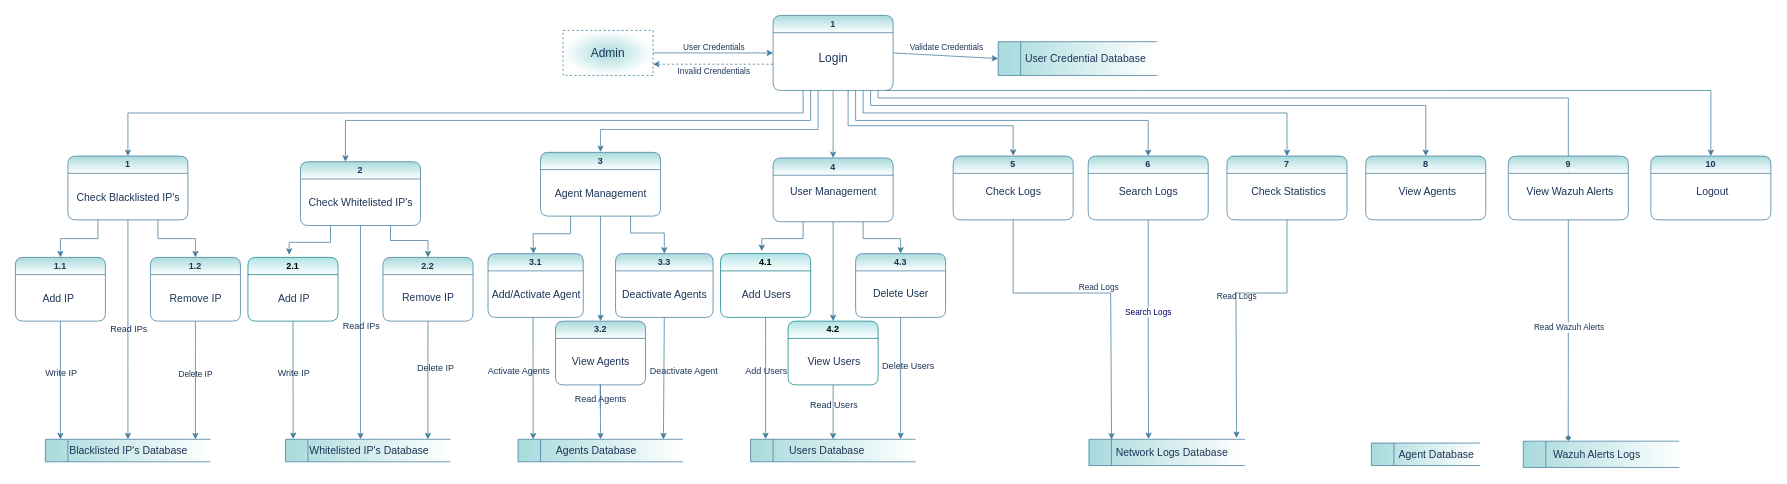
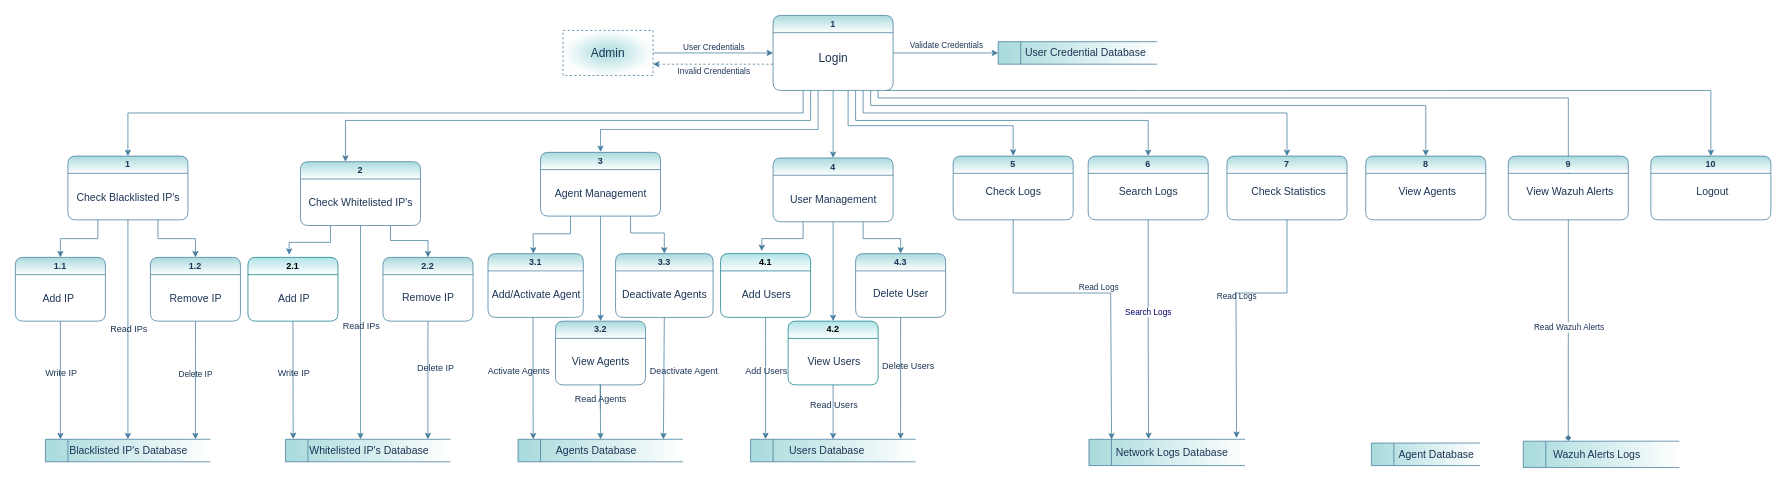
node "User Credential Database": size 159x34 -> 159x23
node "User Management": moved (833, 192) -> (833, 199)
